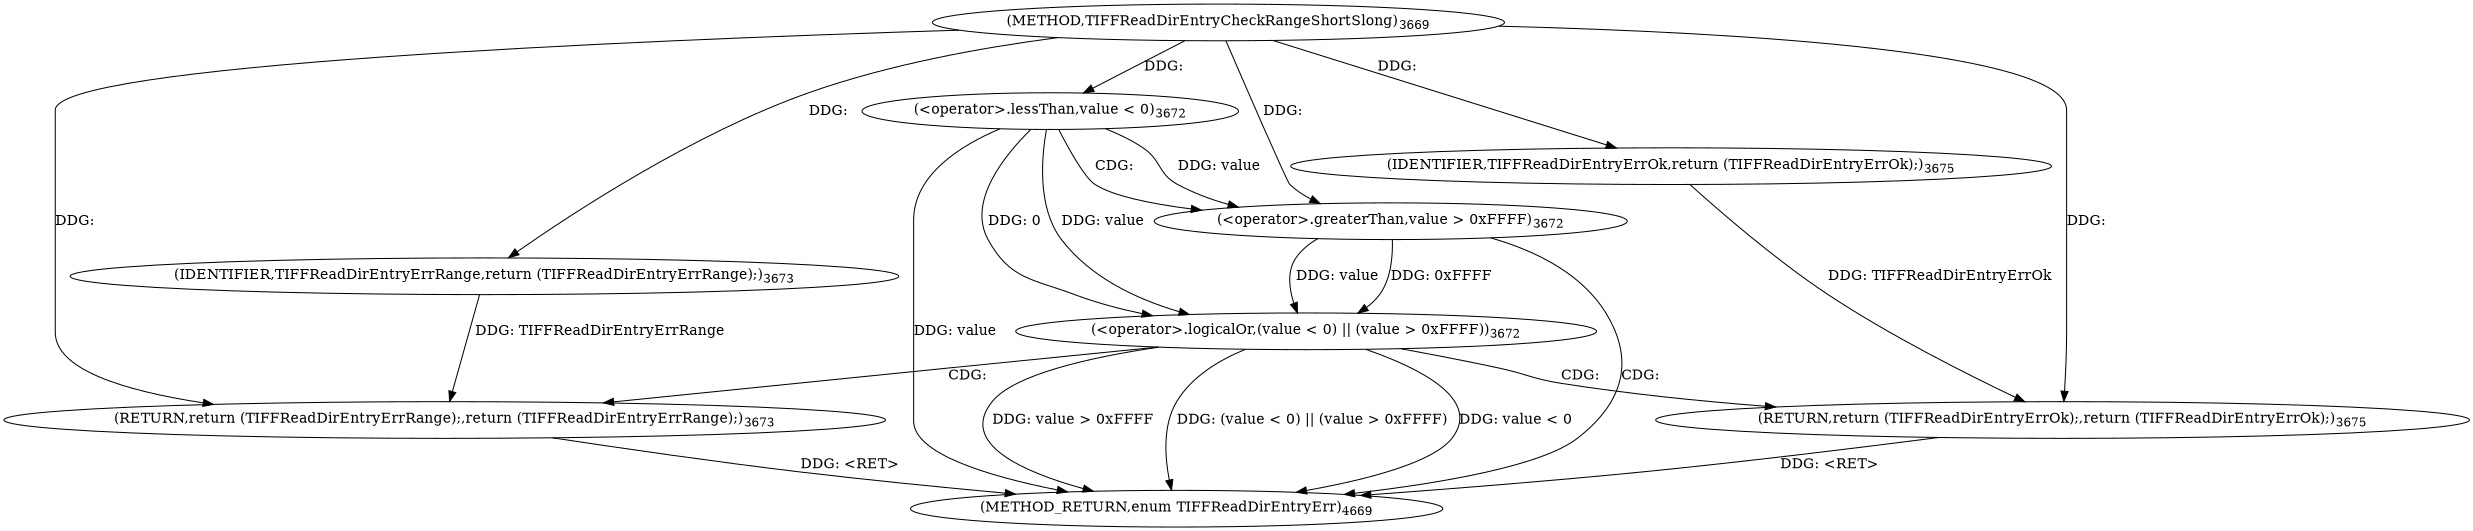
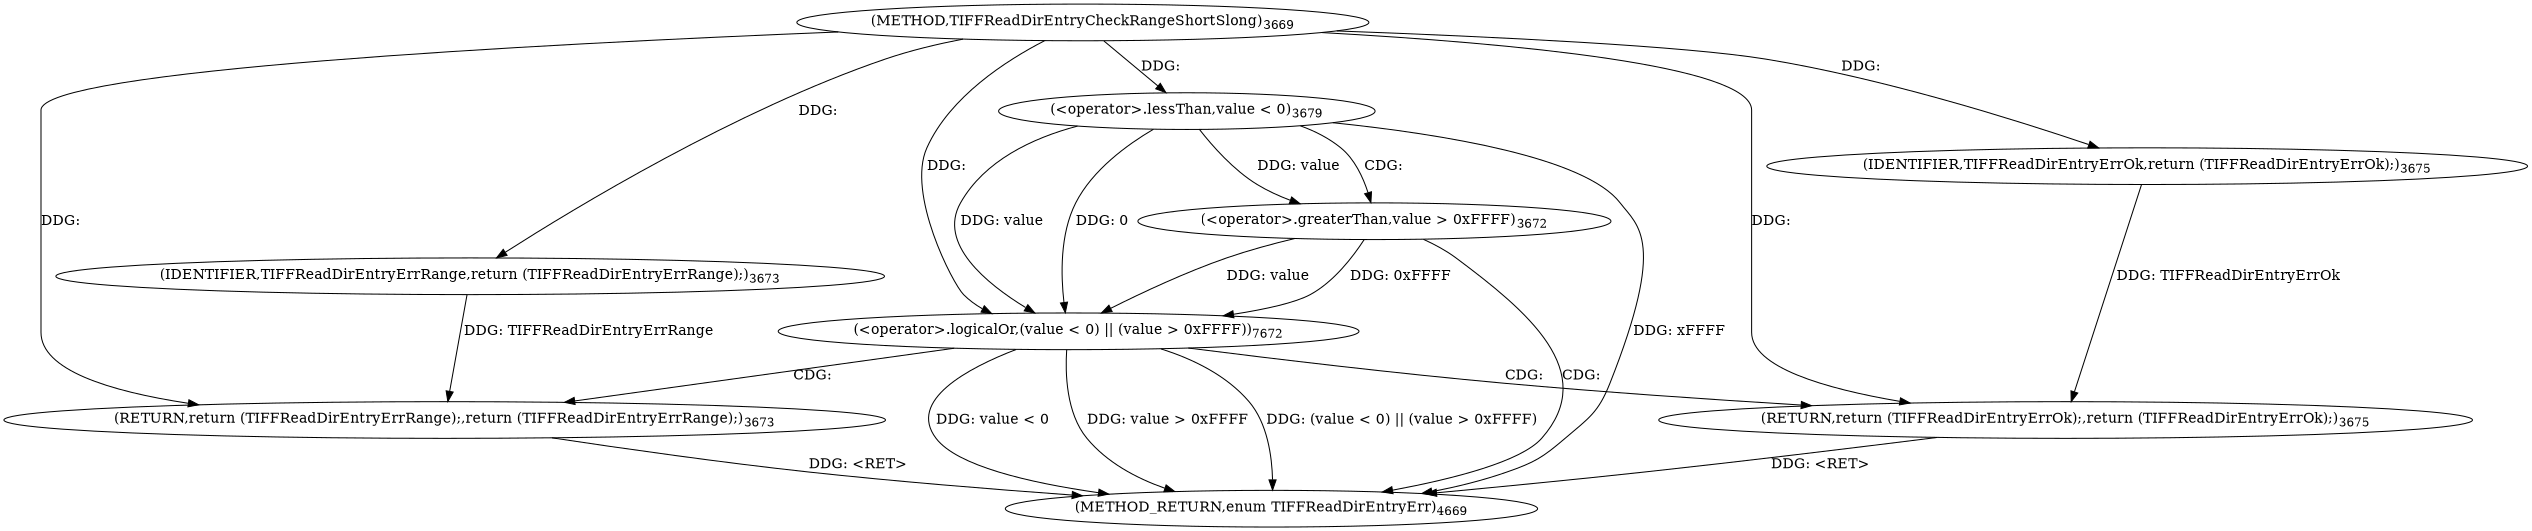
node "(<operator>.lessThan,value < 0)": text "3672" -> "3679"
edge "(METHOD,TIFFReadDirEntryCheckRangeShortSlong)" -> "(<operator>.greaterThan,value > 0xFFFF)": now "(METHOD,TIFFReadDirEntryCheckRangeShortSlong)" -> "(<operator>.logicalOr,(value < 0) || (value > 0xFFFF))"
node "(<operator>.logicalOr,(value < 0) || (value > 0xFFFF))": text "3672" -> "7672"
edge "(<operator>.lessThan,value < 0)" -> "(METHOD_RETURN,enum TIFFReadDirEntryErr)": label "DDG: value" -> "DDG: xFFFF"
